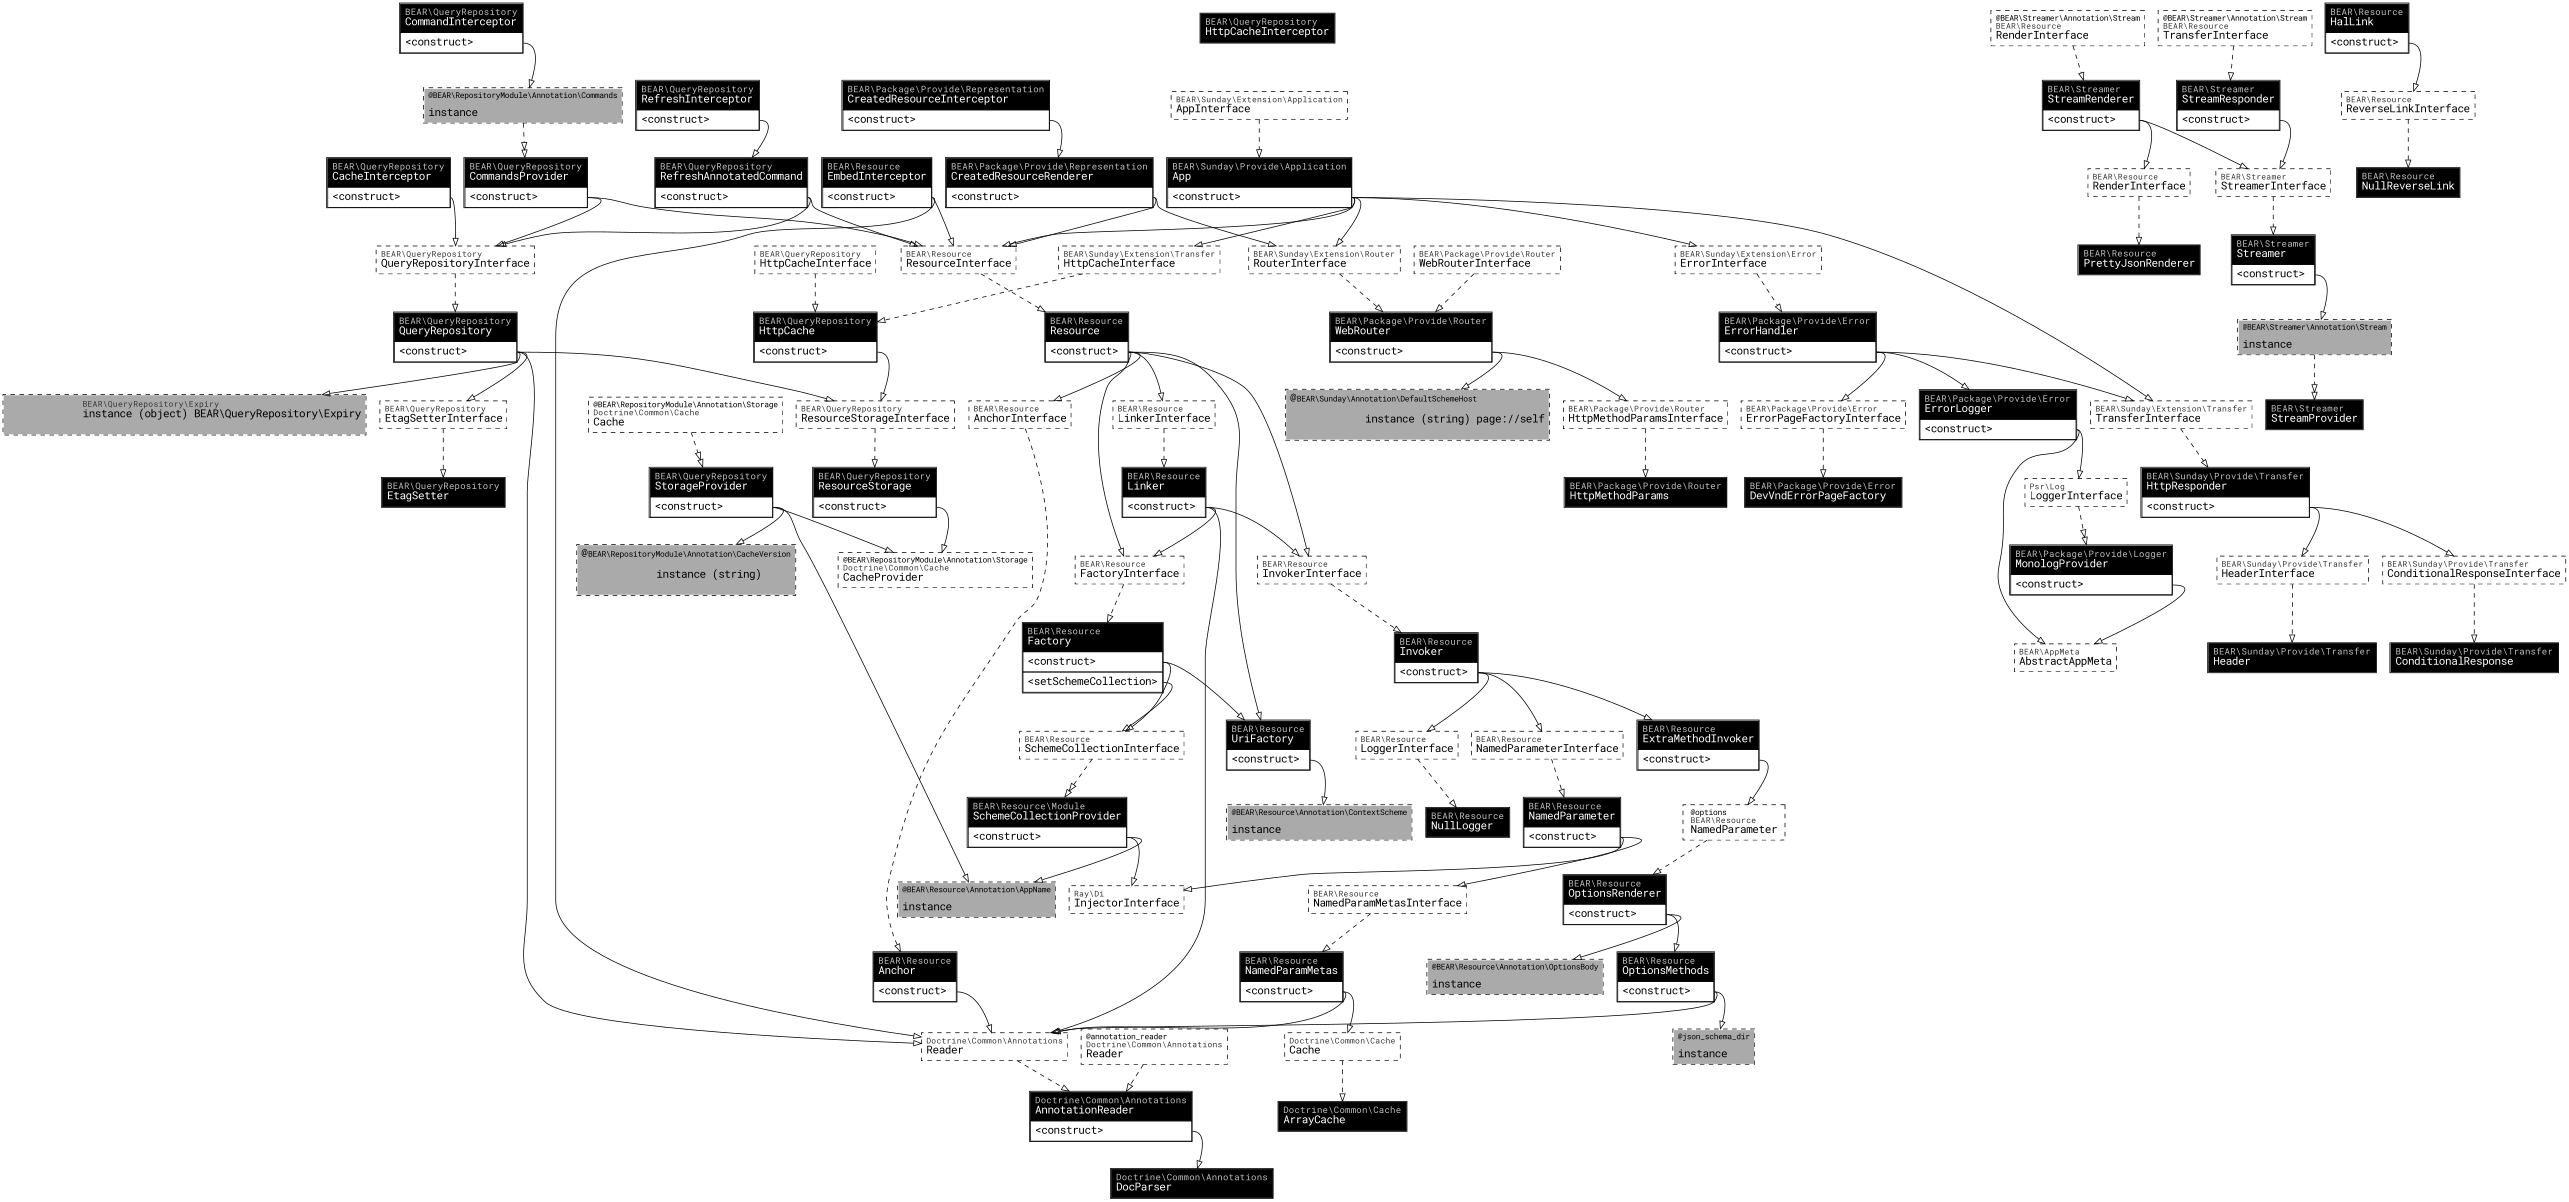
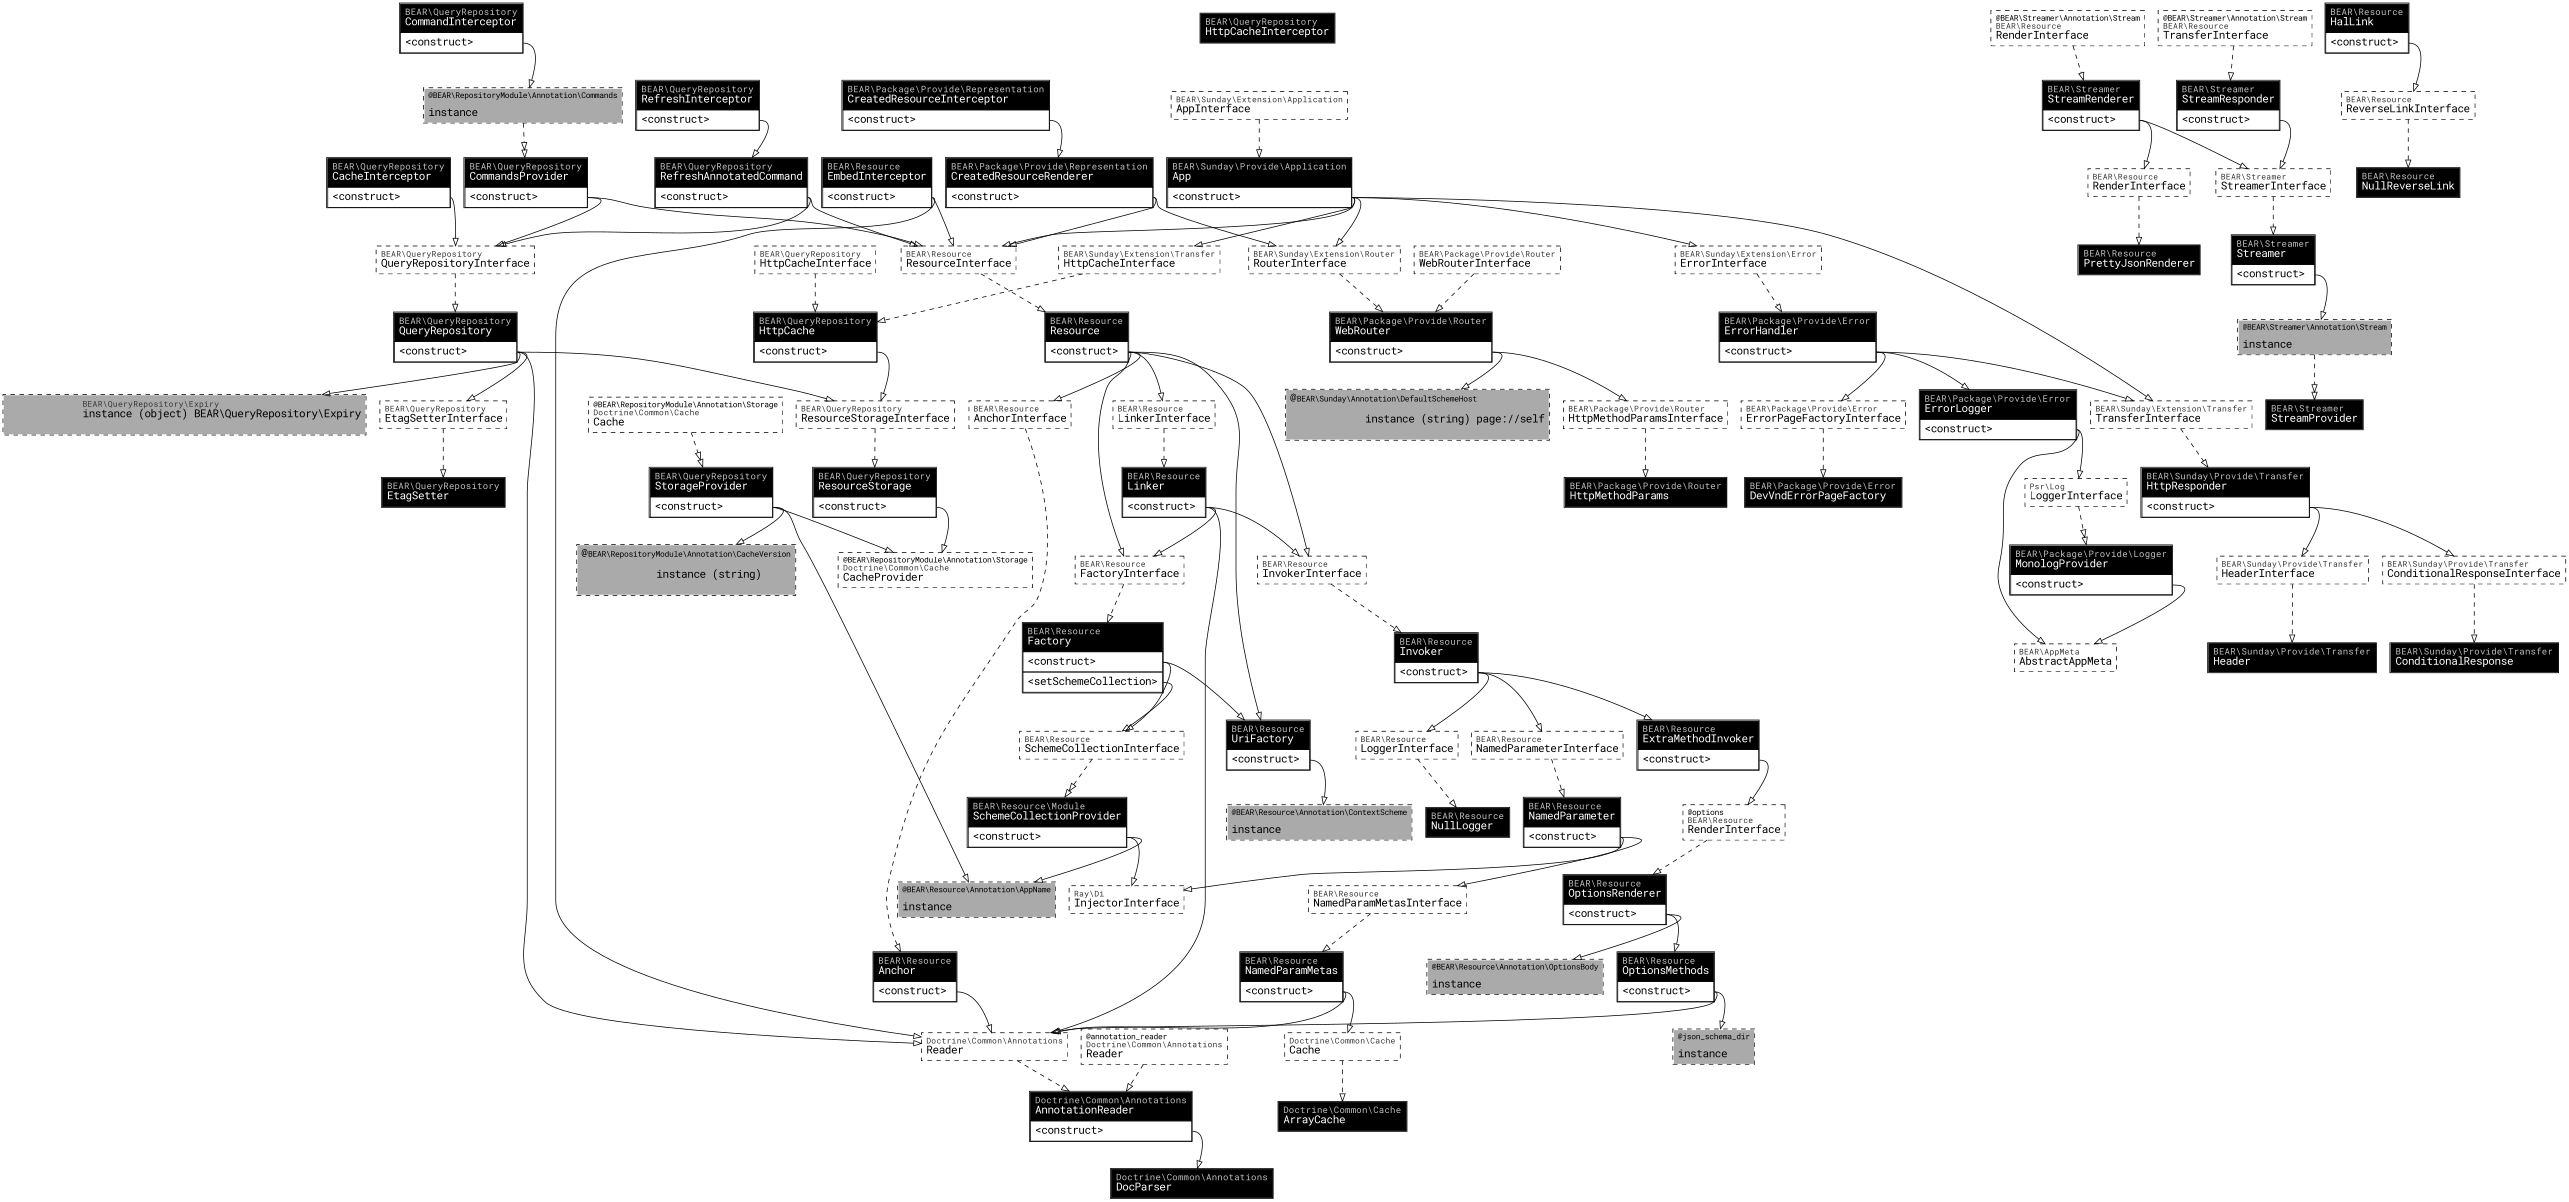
node "@options": text "NamedParameter" -> "RenderInterface"
